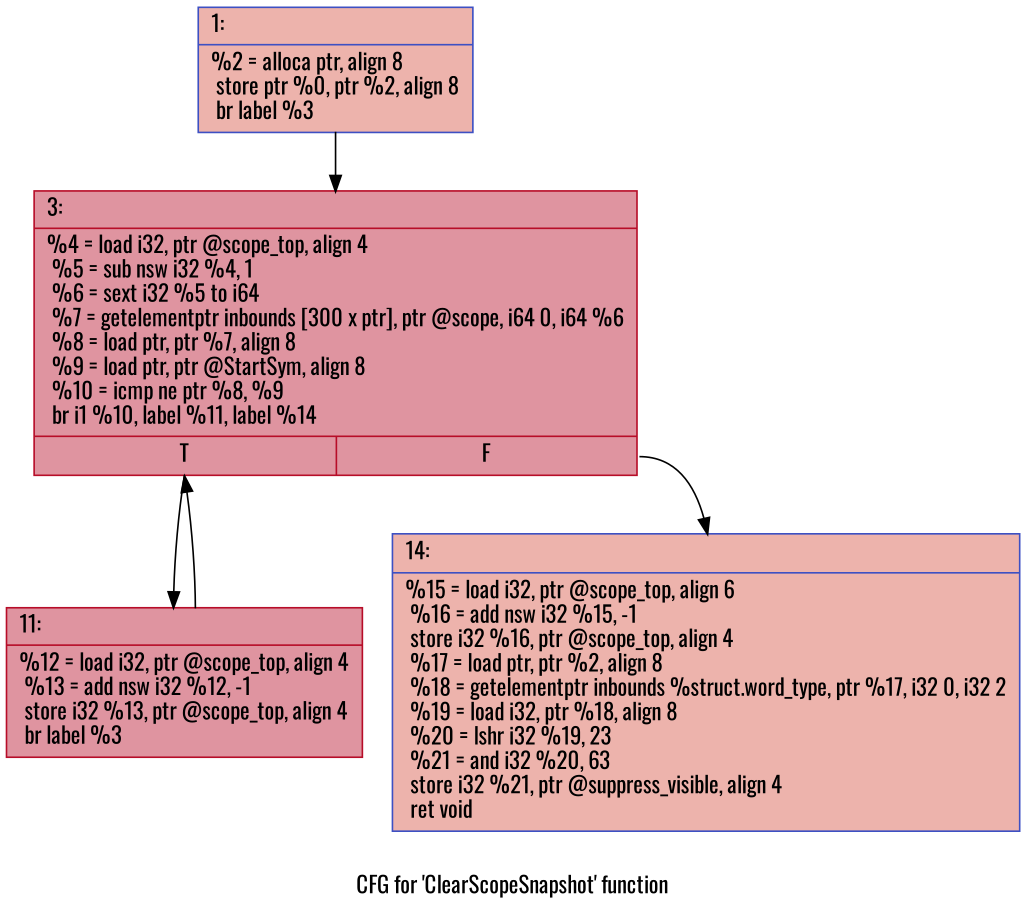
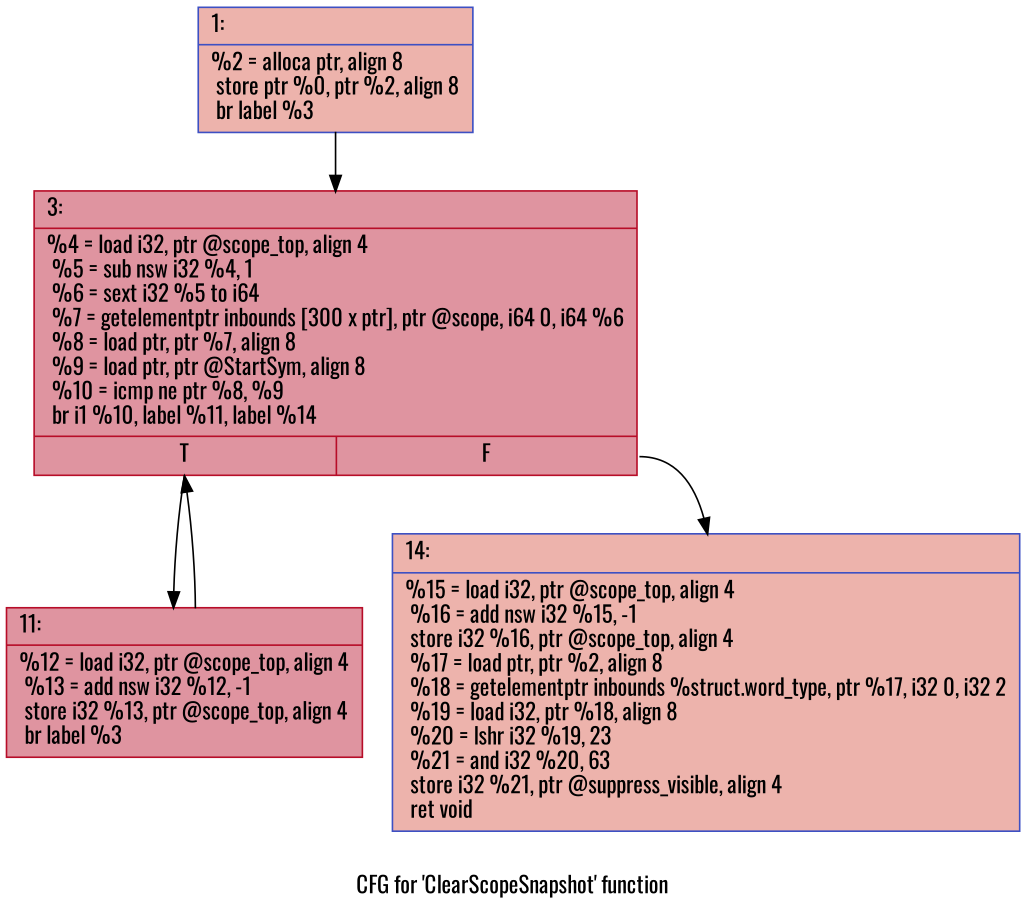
node "14:": text "%15 = load i32, ptr @scope_top, align 6" -> "%15 = load i32, ptr @scope_top, align 4"
